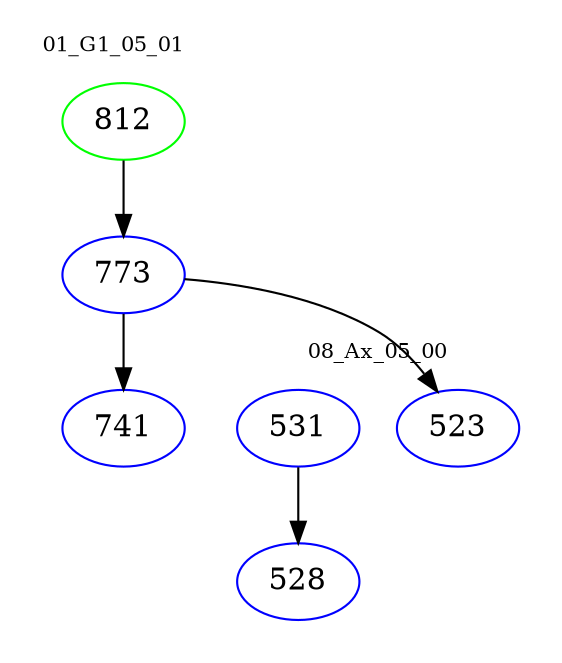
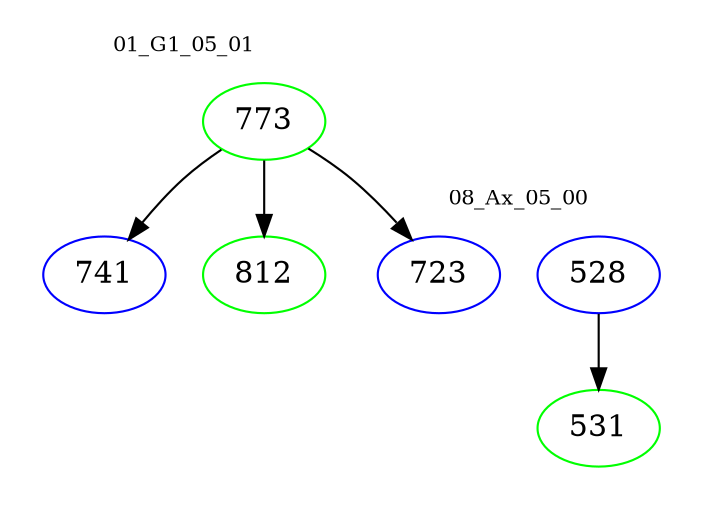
edge "812" -> "773": reversed
node "773": color blue -> green
node "531": color blue -> green
node "523": label "523" -> "723"
edge "531" -> "528": reversed
